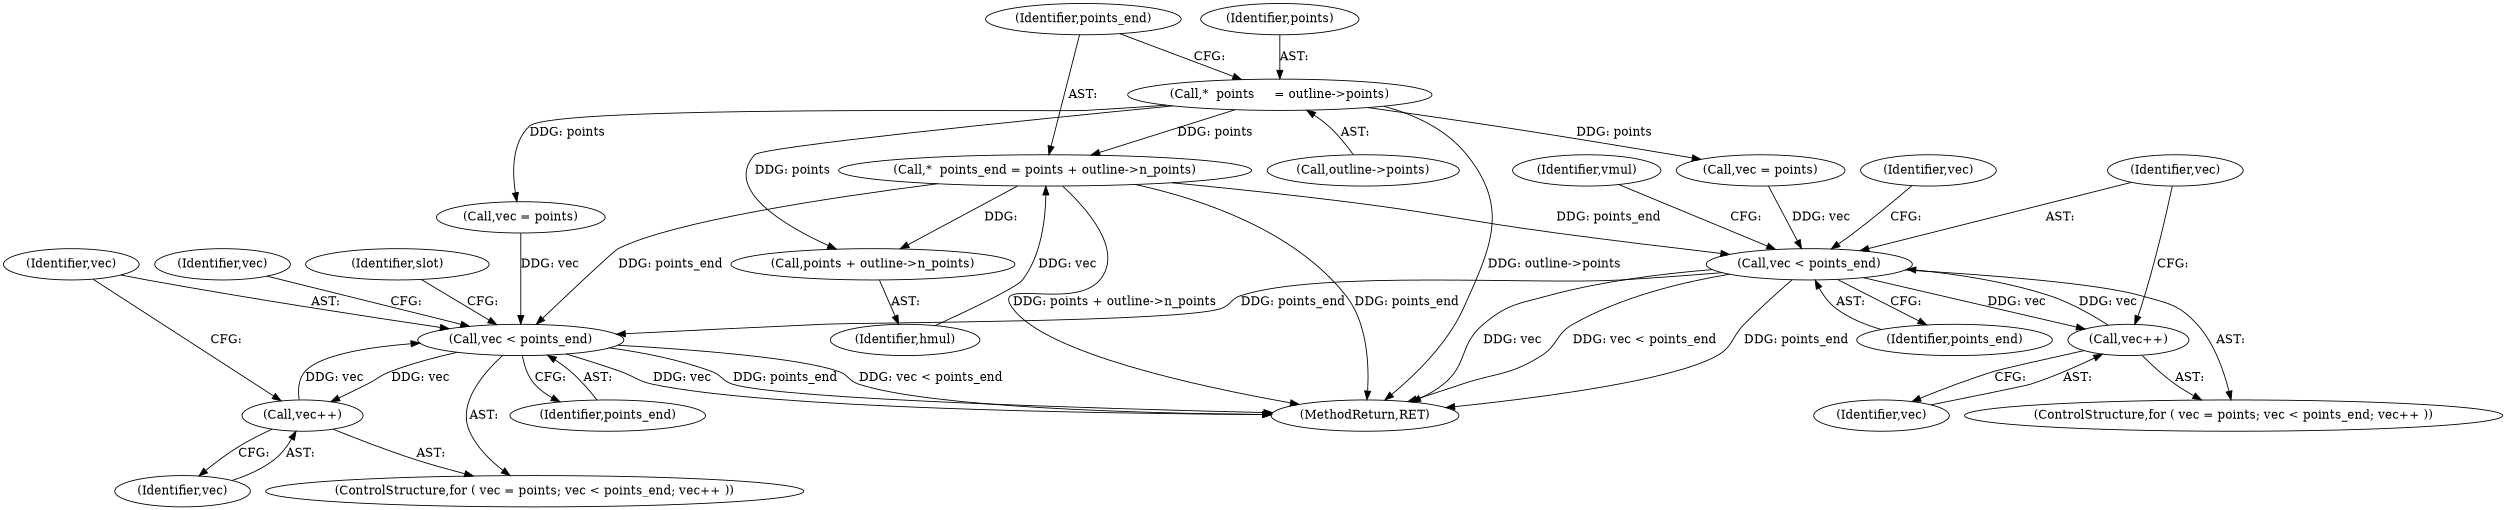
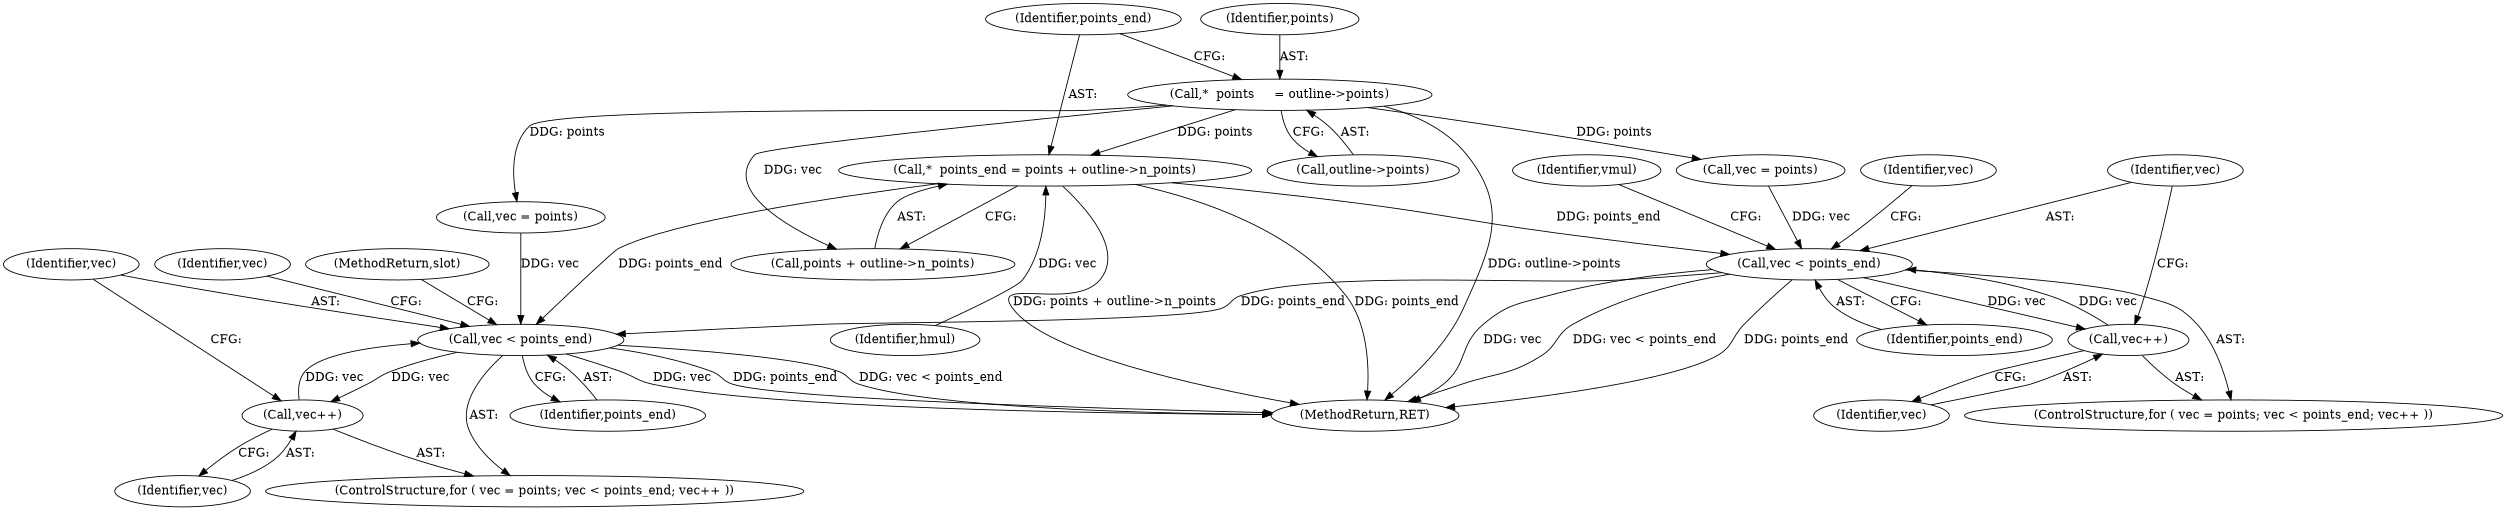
edge "(Call,*  points     = outline->points)" -> "(Call,outline->points)": added, label "CFG:"
edge "(Call,*  points     = outline->points)" -> "(Call,points + outline->n_points)": label "DDG: points" -> "DDG: vec"
edge "(Call,*  points_end = points + outline->n_points)" -> "(Call,points + outline->n_points)": label "DDG: " -> "CFG: "
node "(Identifier,slot)": label "(Identifier,slot)" -> "(MethodReturn,slot)"
edge "(Call,points + outline->n_points)" -> "(Identifier,hmul)": now "(Call,points + outline->n_points)" -> "(Call,*  points_end = points + outline->n_points)"
